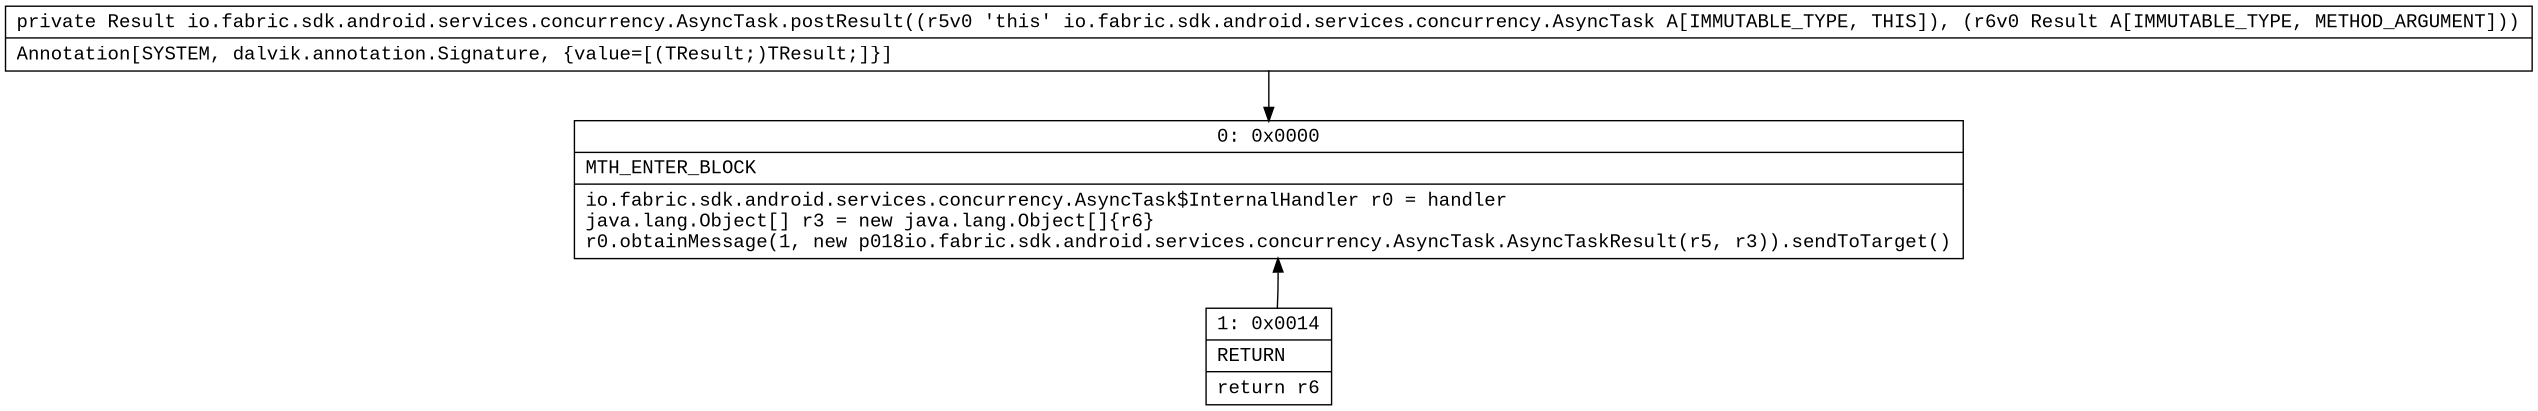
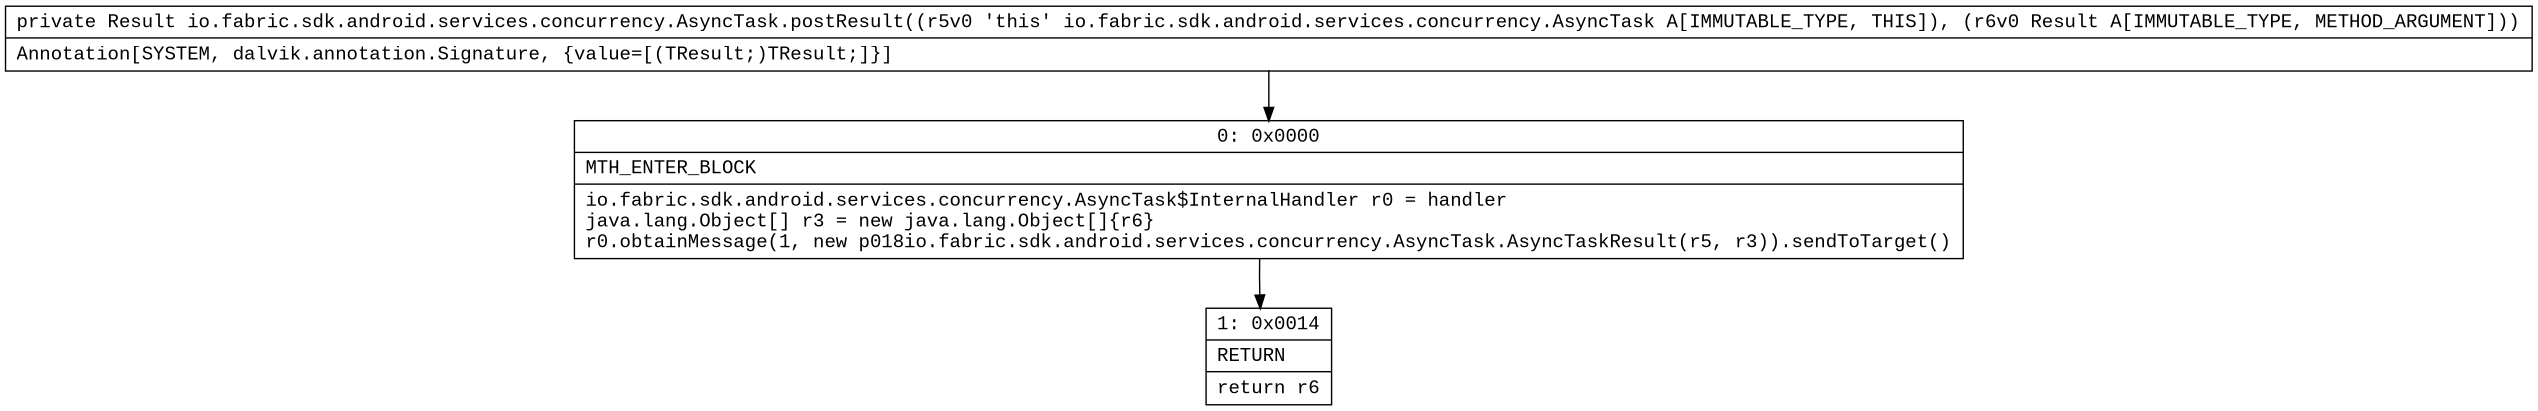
edge "1: 0x0014" -> "0: 0x0000": reversed
